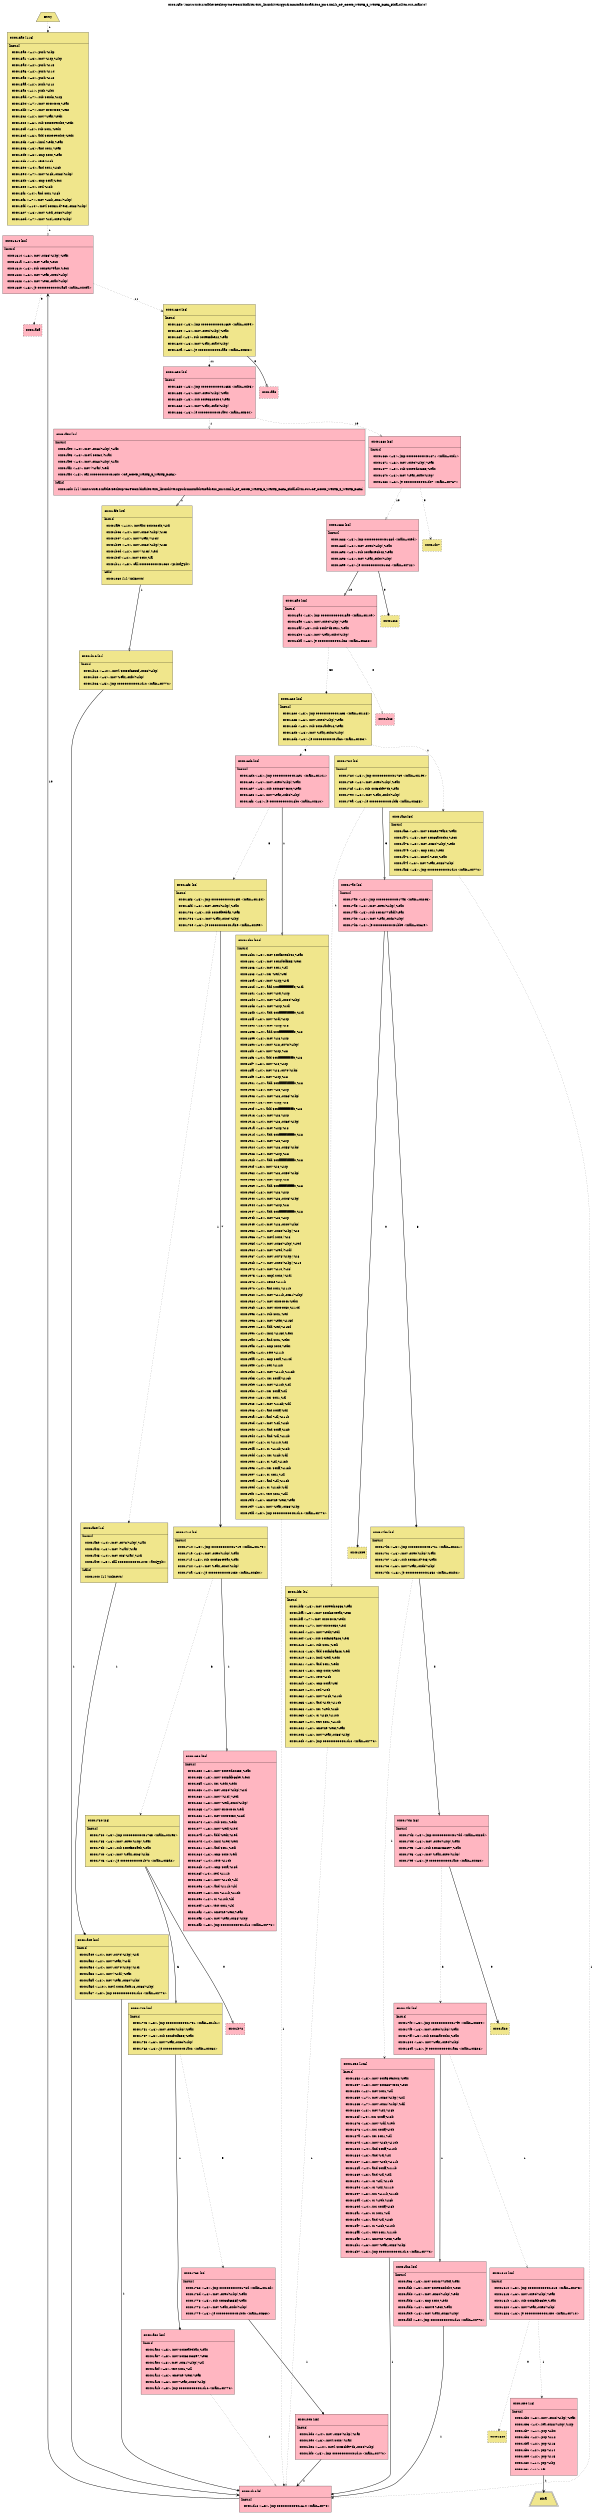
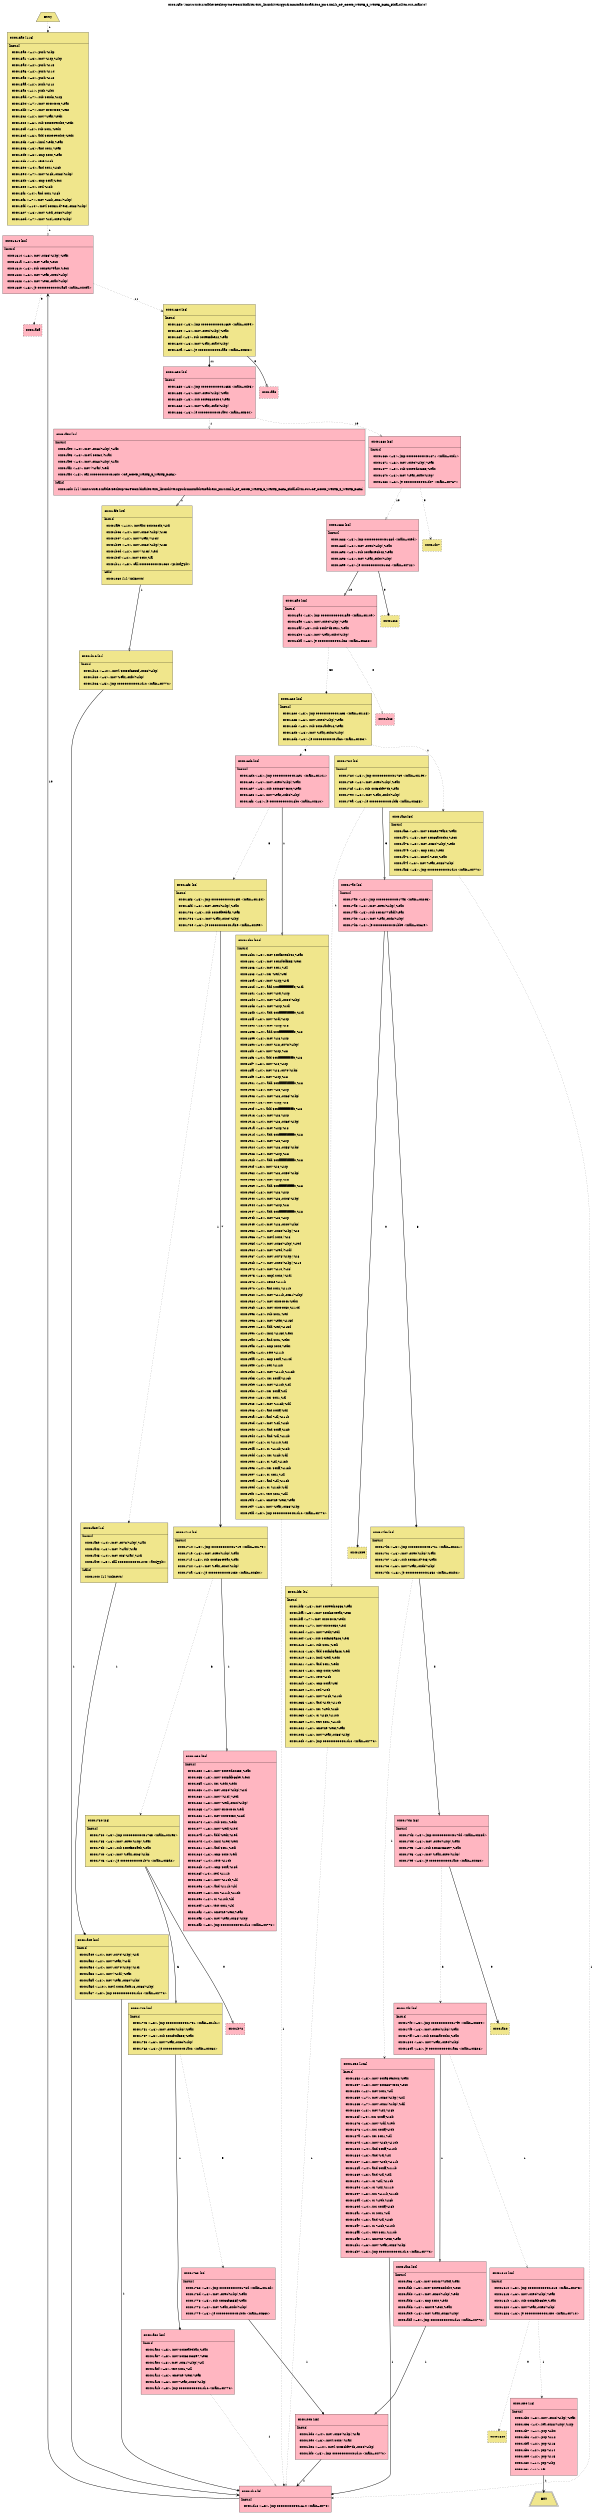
edge "0x401634 [28]" -> "0x401650 [28]": style dotted -> bold
edge "0x401ac6 [30]" -> "0x401d1c [5]": now "0x401ac6 [30]" -> "0x401bdc [25]"
node "Final": label "Final" -> "Exit"
